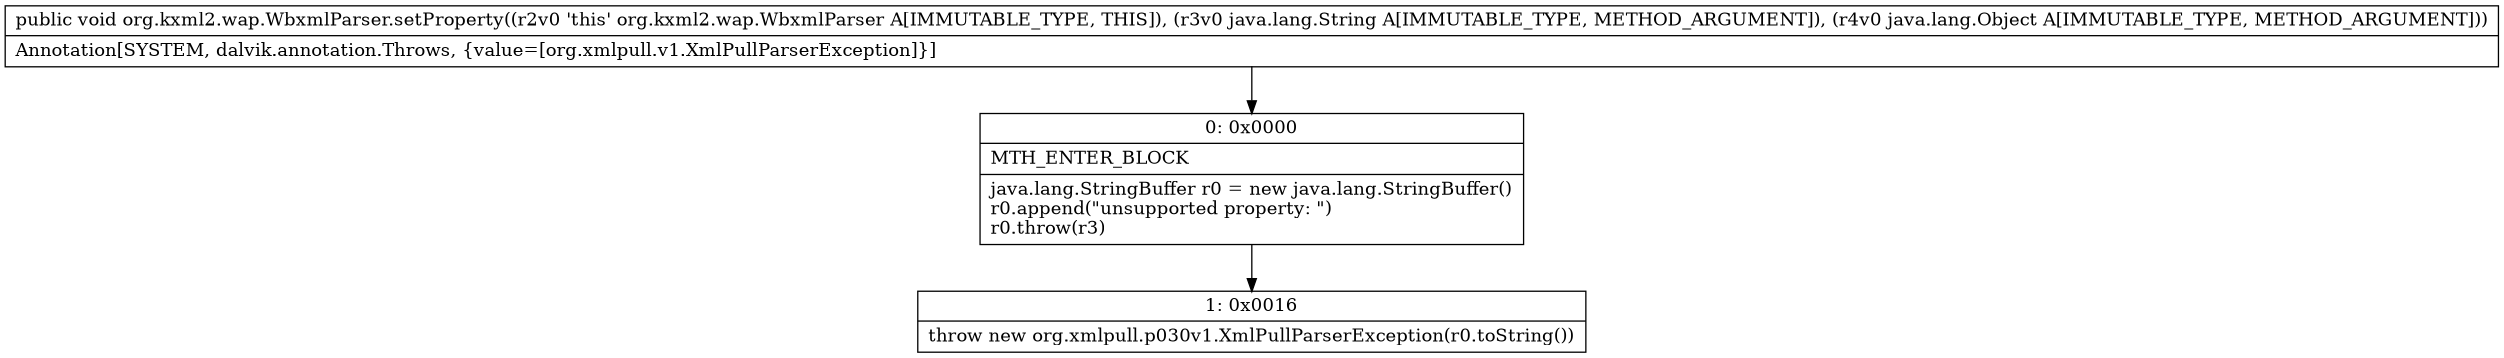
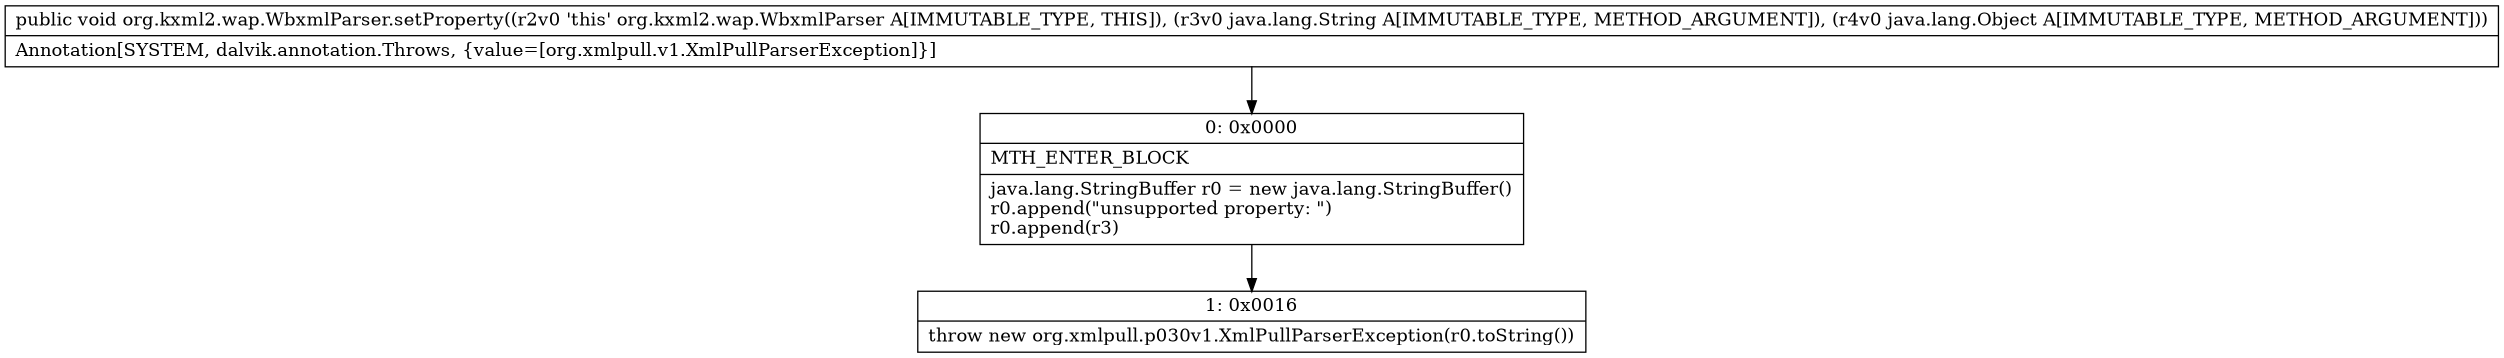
node "0: 0x0000": text "r0.throw(r3)" -> "r0.append(r3)"
